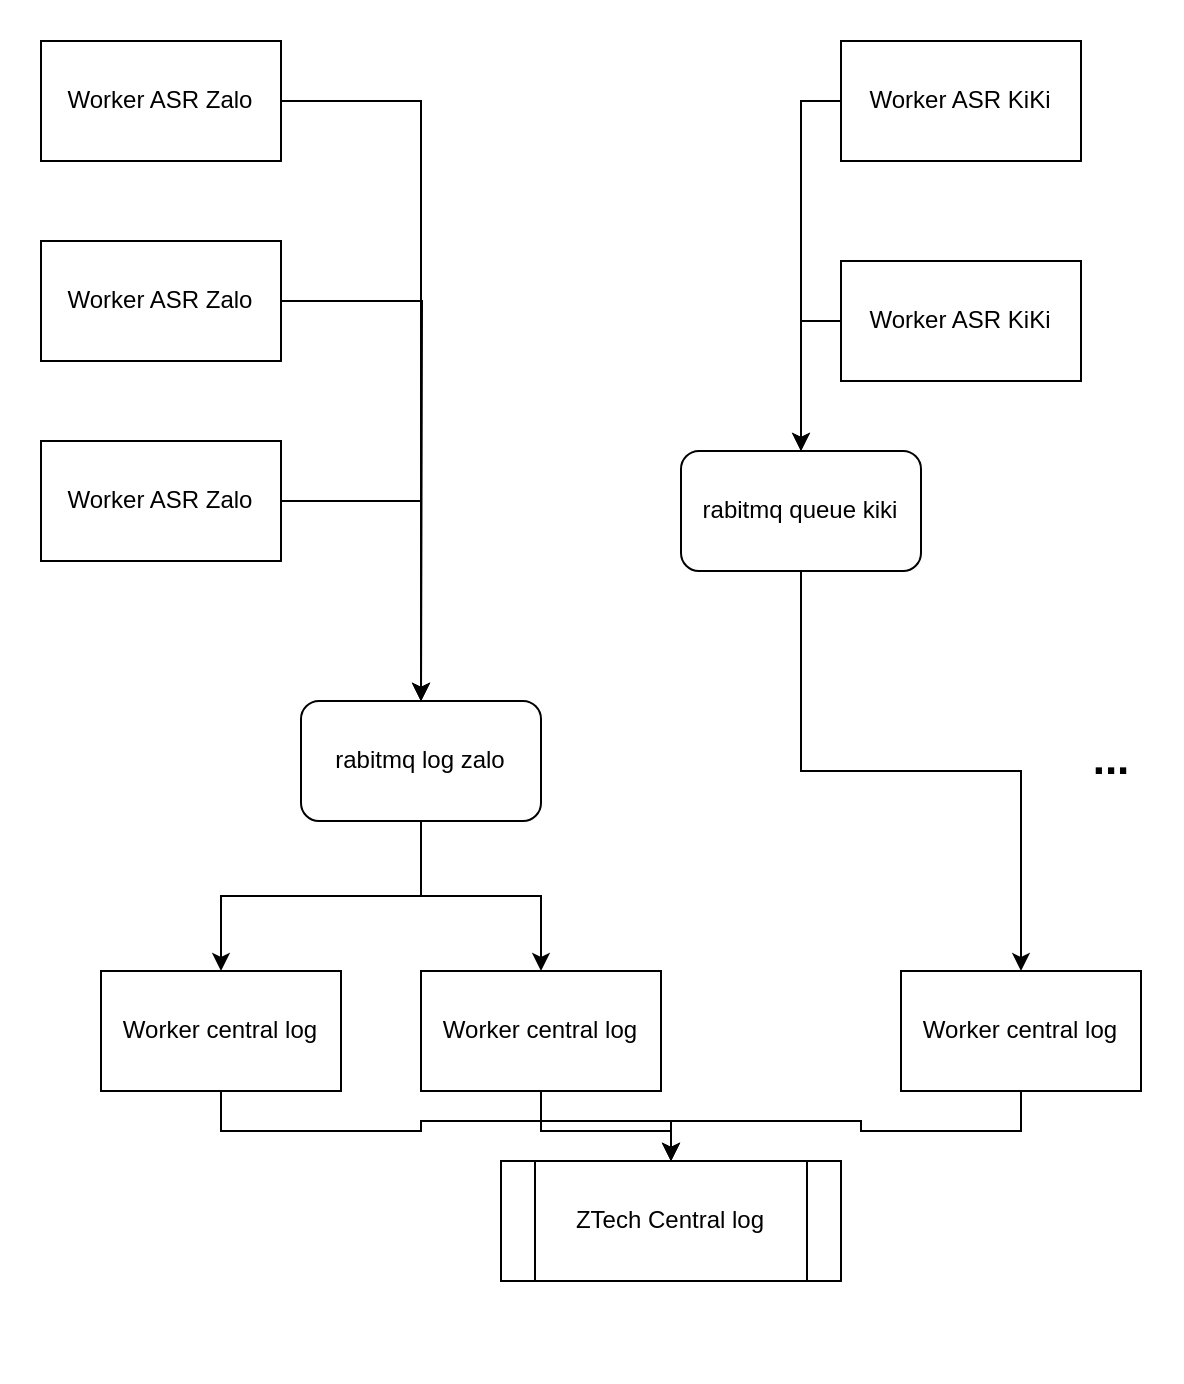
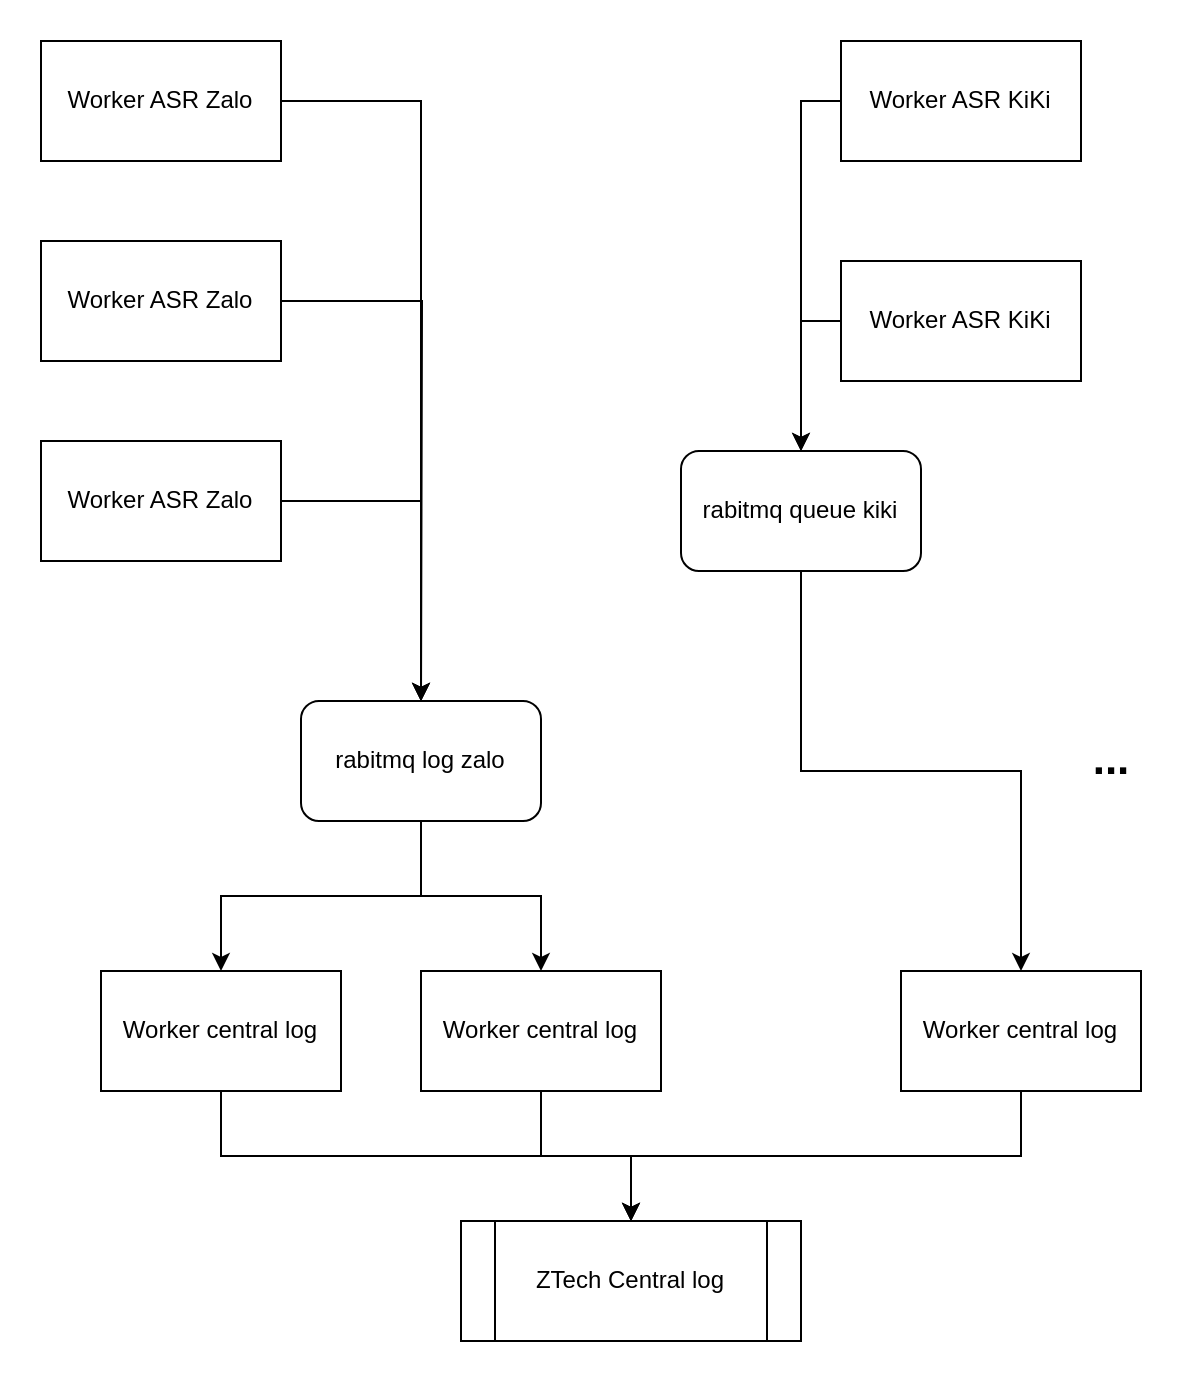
node "ZTech Central log": moved (671, 1221) -> (631, 1281)
